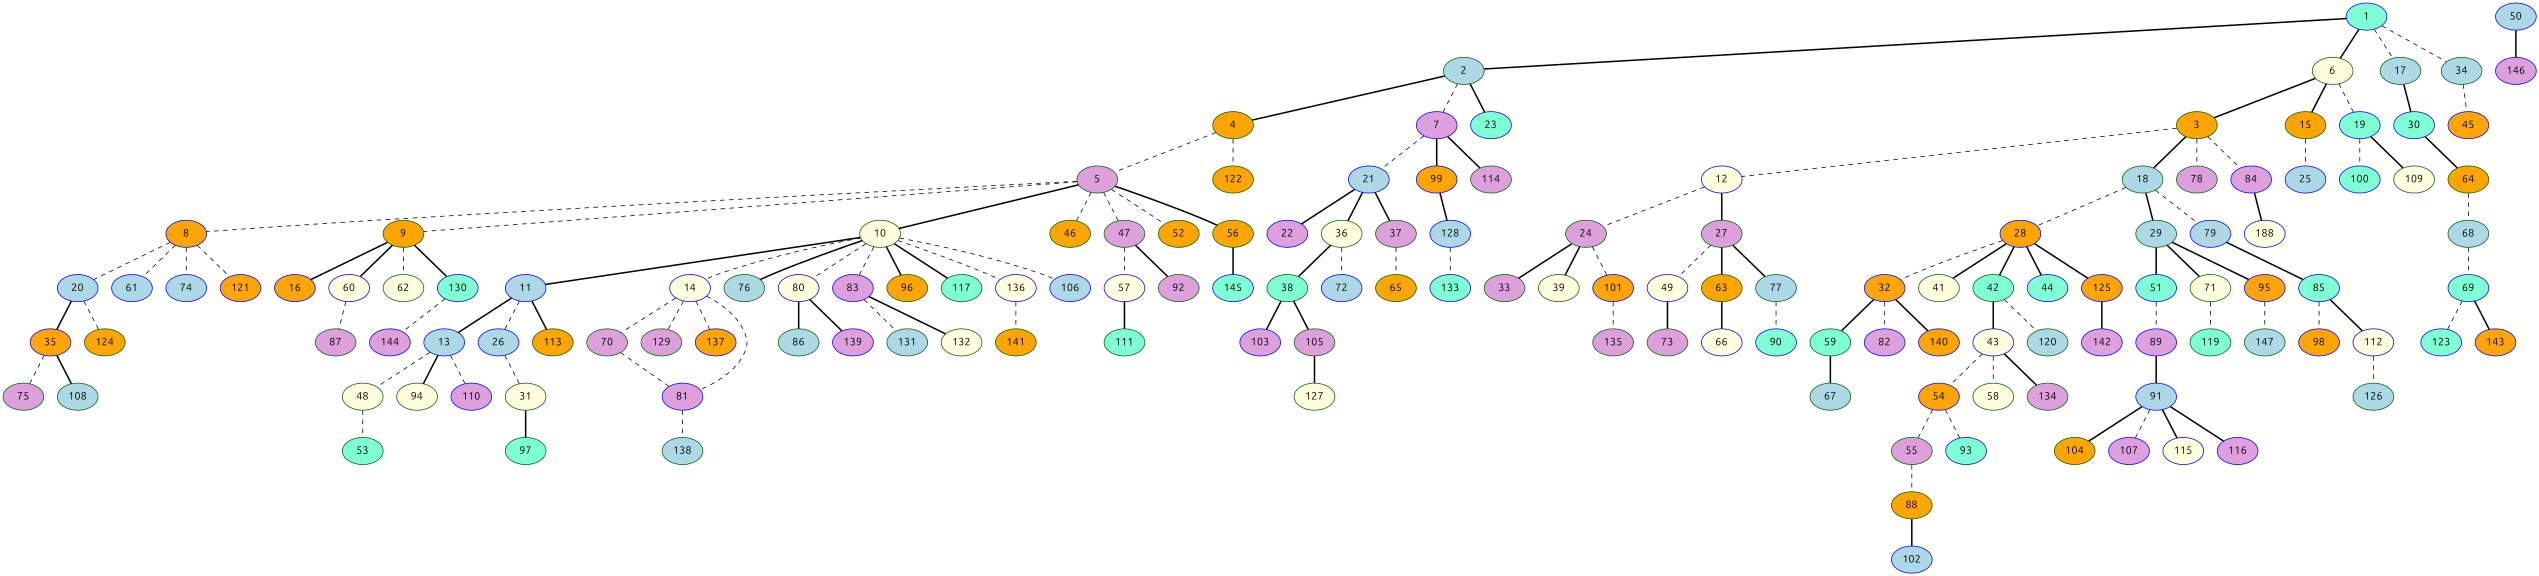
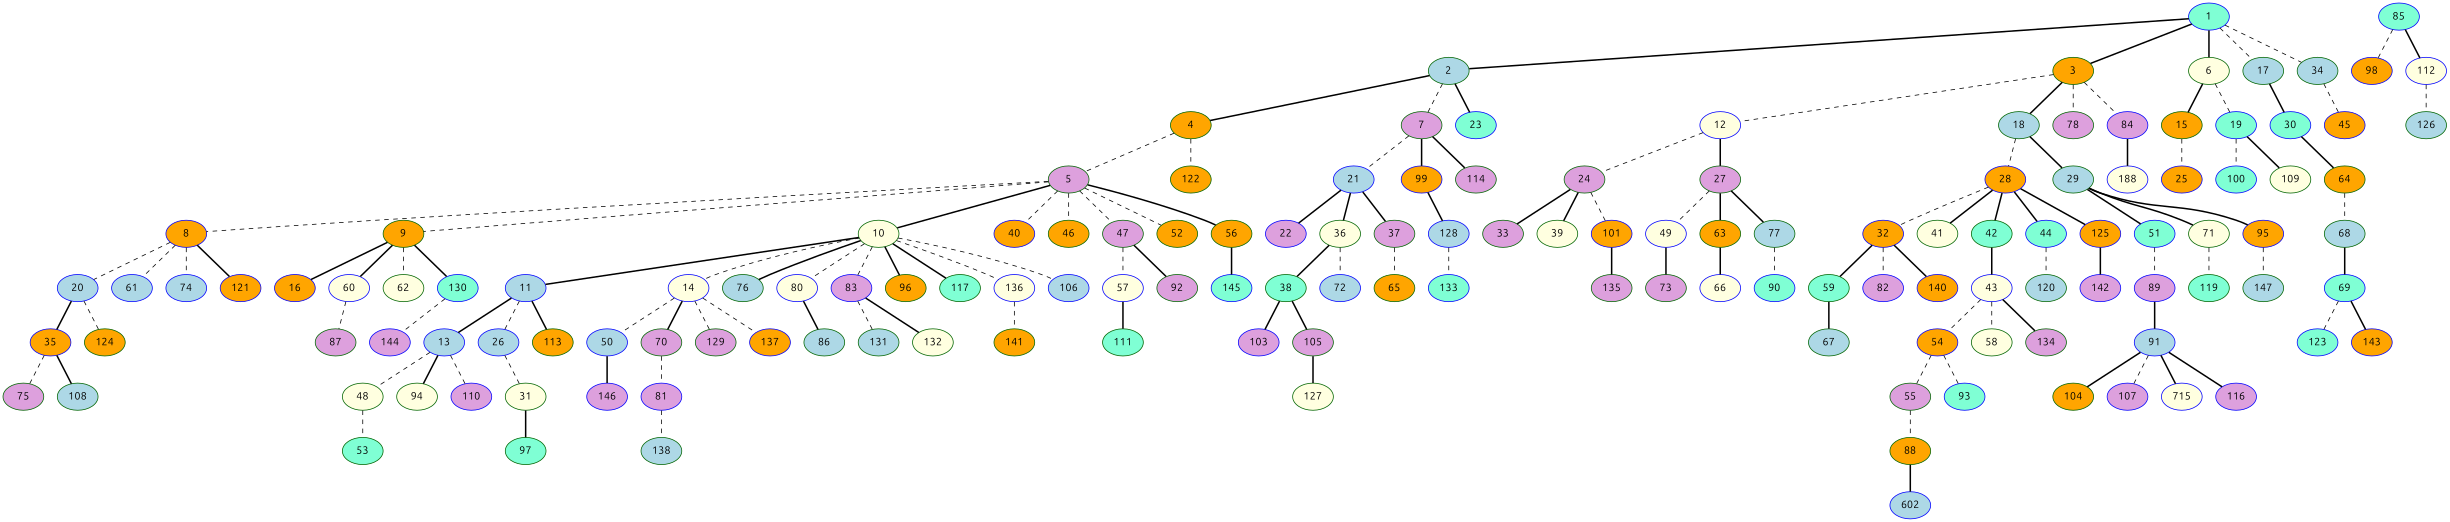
edge "6" -- "3": now "1" -- "3"
node "7": color blue -> darkgreen
node "25": fillcolor lightblue -> orange
node "40": added
node "79": removed
edge "8" -- "121": style dashed -> bold
edge "68" -- "69": style dashed -> bold
edge "14" -- "70": style dashed -> bold
edge "101" -- "135": style dashed -> bold
edge "42" -- "120": now "44" -- "120"
node "139": removed
edge "14" -- "81": now "14" -- "50"
node "115": label "115" -> "715"
node "102": label "102" -> "602"
